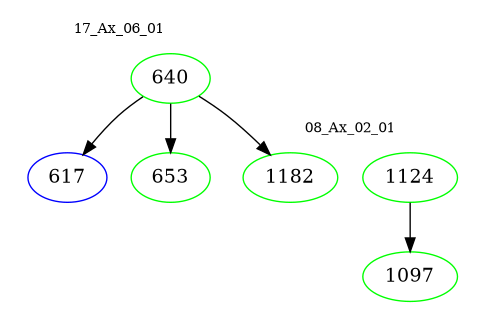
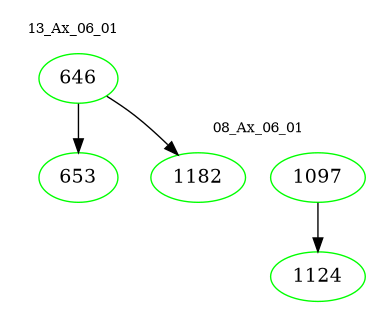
cluster "17_Ax_06_01": label "17_Ax_06_01" -> "13_Ax_06_01"
node "640": label "640" -> "646"
cluster "08_Ax_02_01": label "08_Ax_02_01" -> "08_Ax_06_01"
node "617": removed
edge "1124" -> "1097": reversed
